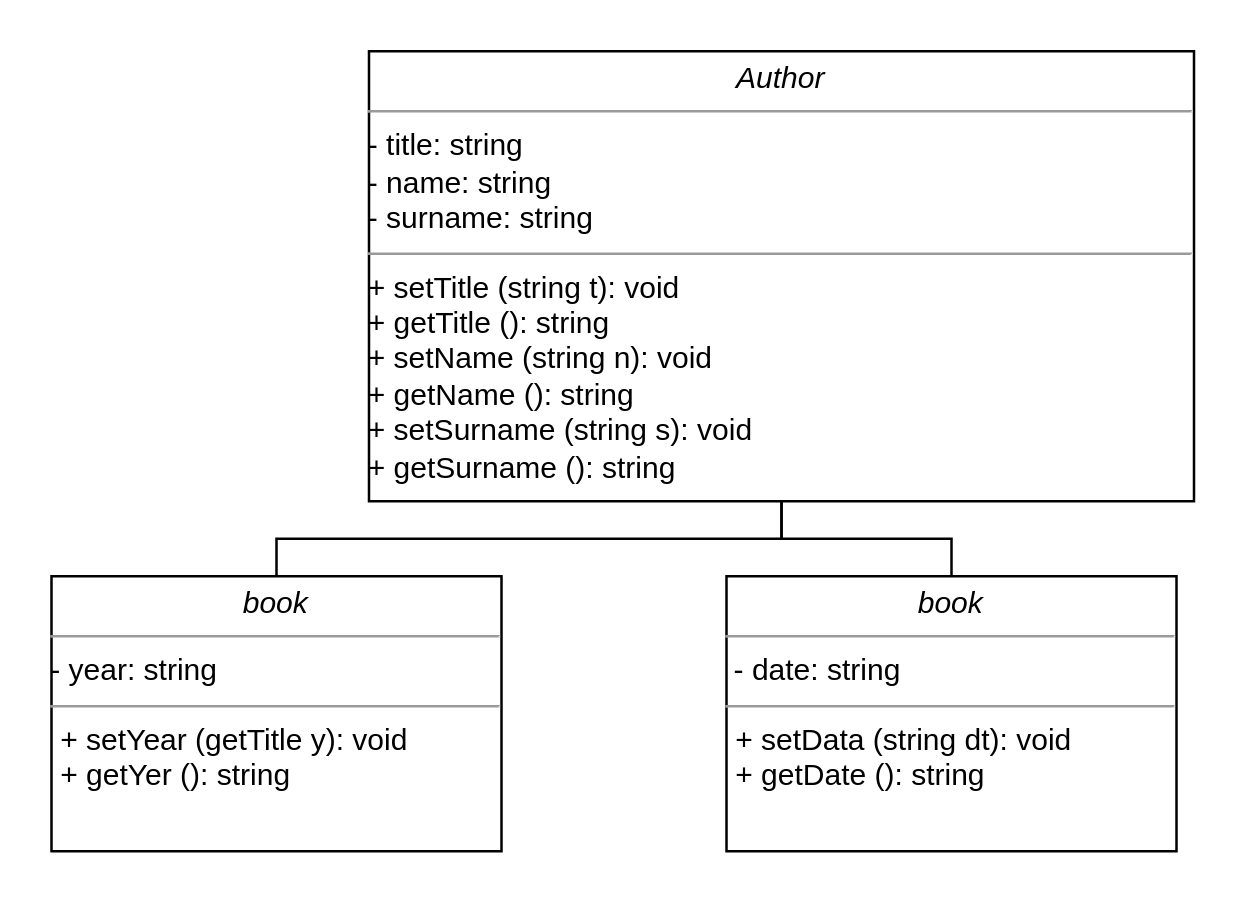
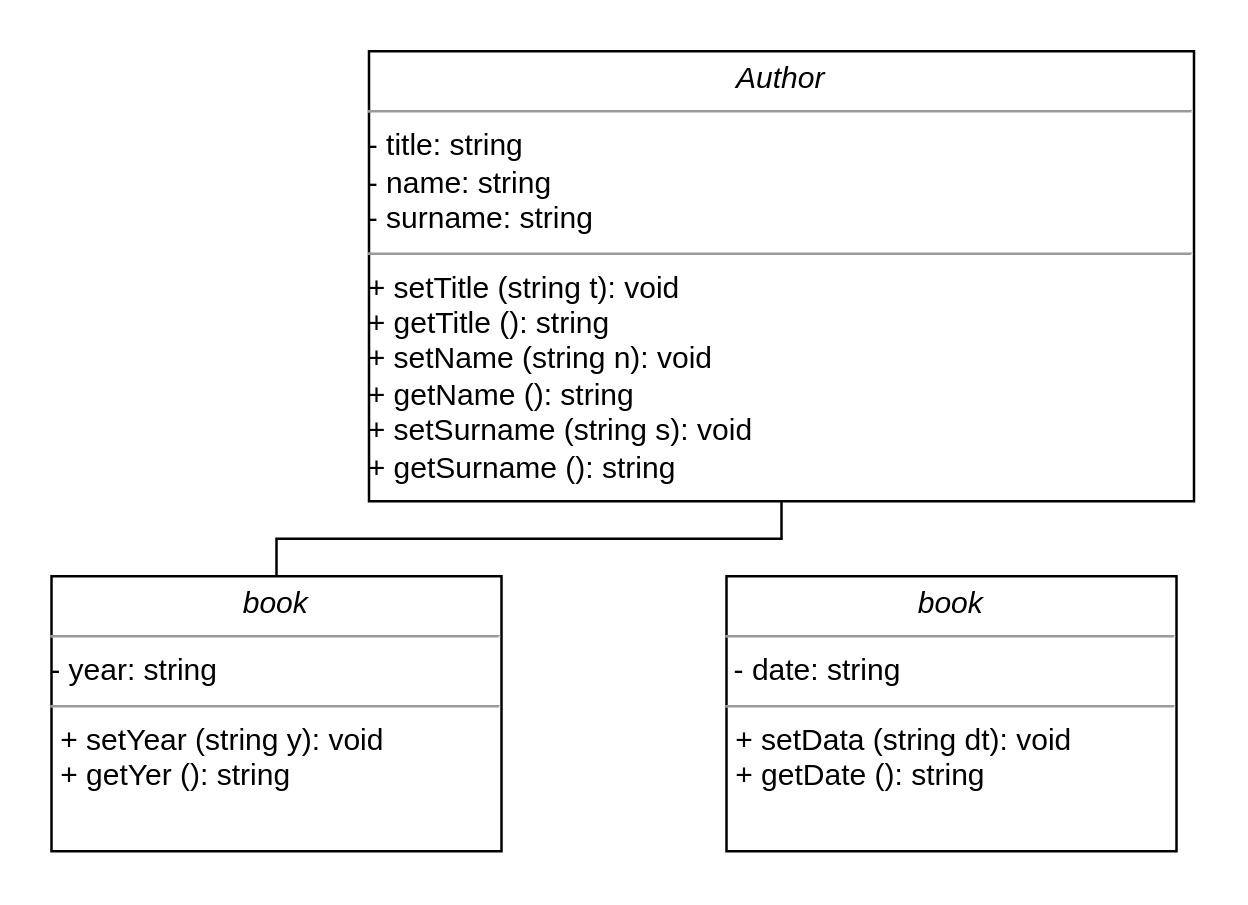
edge "Author - title: string - name: string - surname: string + setTitle (string t): void+ getTitle (): string + setName (string n): void + getName (): string + setSurname (string s): void + getSurname (): string" -- "book - date: string + setData (string dt): void + getDate (): string": removed
node "book - year: string + setYear (getTitle y): void + getYer (): string": label "book - year: string + setYear (getTitle y): void + getYer (): string" -> "book - year: string + setYear (string y): void + getYer (): string"
